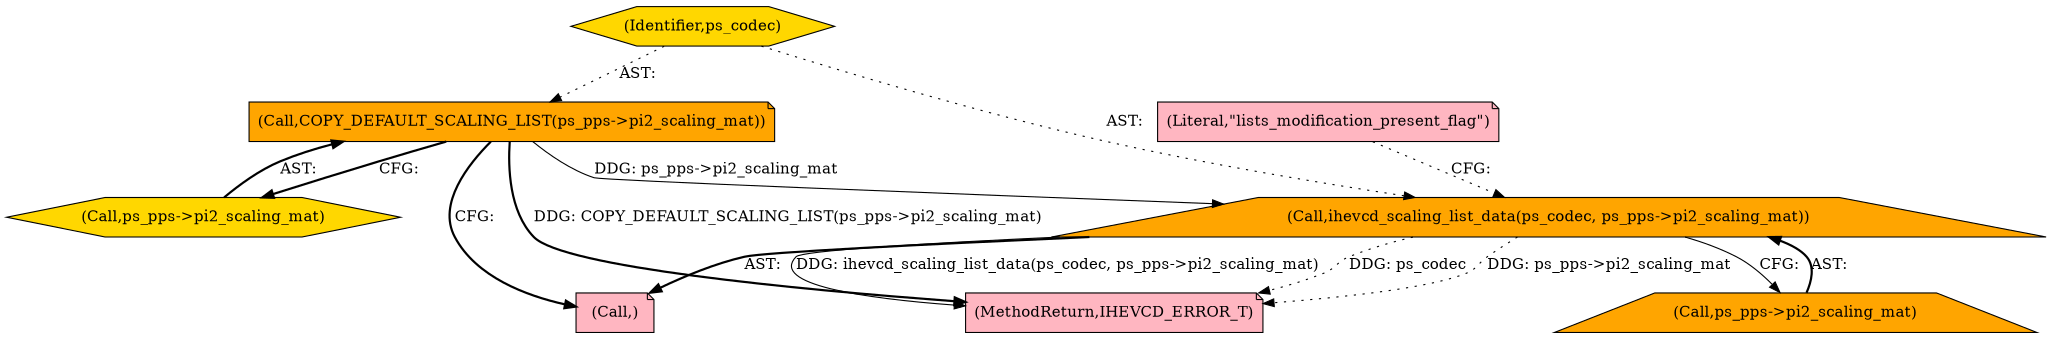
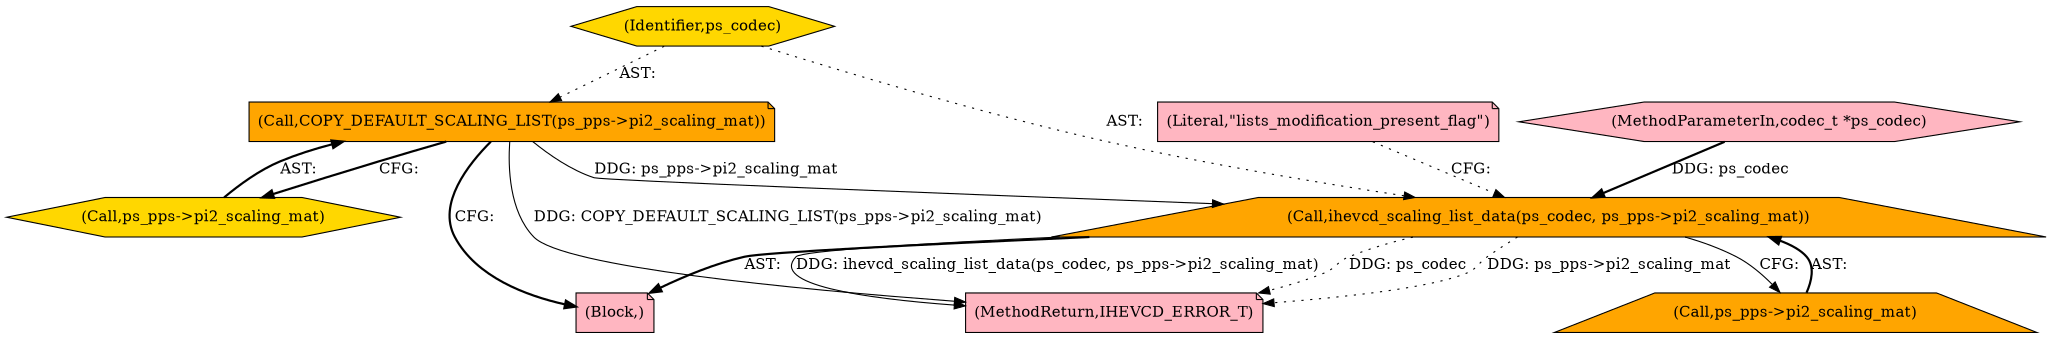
node "(MethodParameterIn,codec_t *ps_codec)": added
edge "(Call,COPY_DEFAULT_SCALING_LIST(ps_pps->pi2_scaling_mat))" -> "(MethodReturn,IHEVCD_ERROR_T)": style bold -> solid
node "(Call,)": label "(Call,)" -> "(Block,)"
